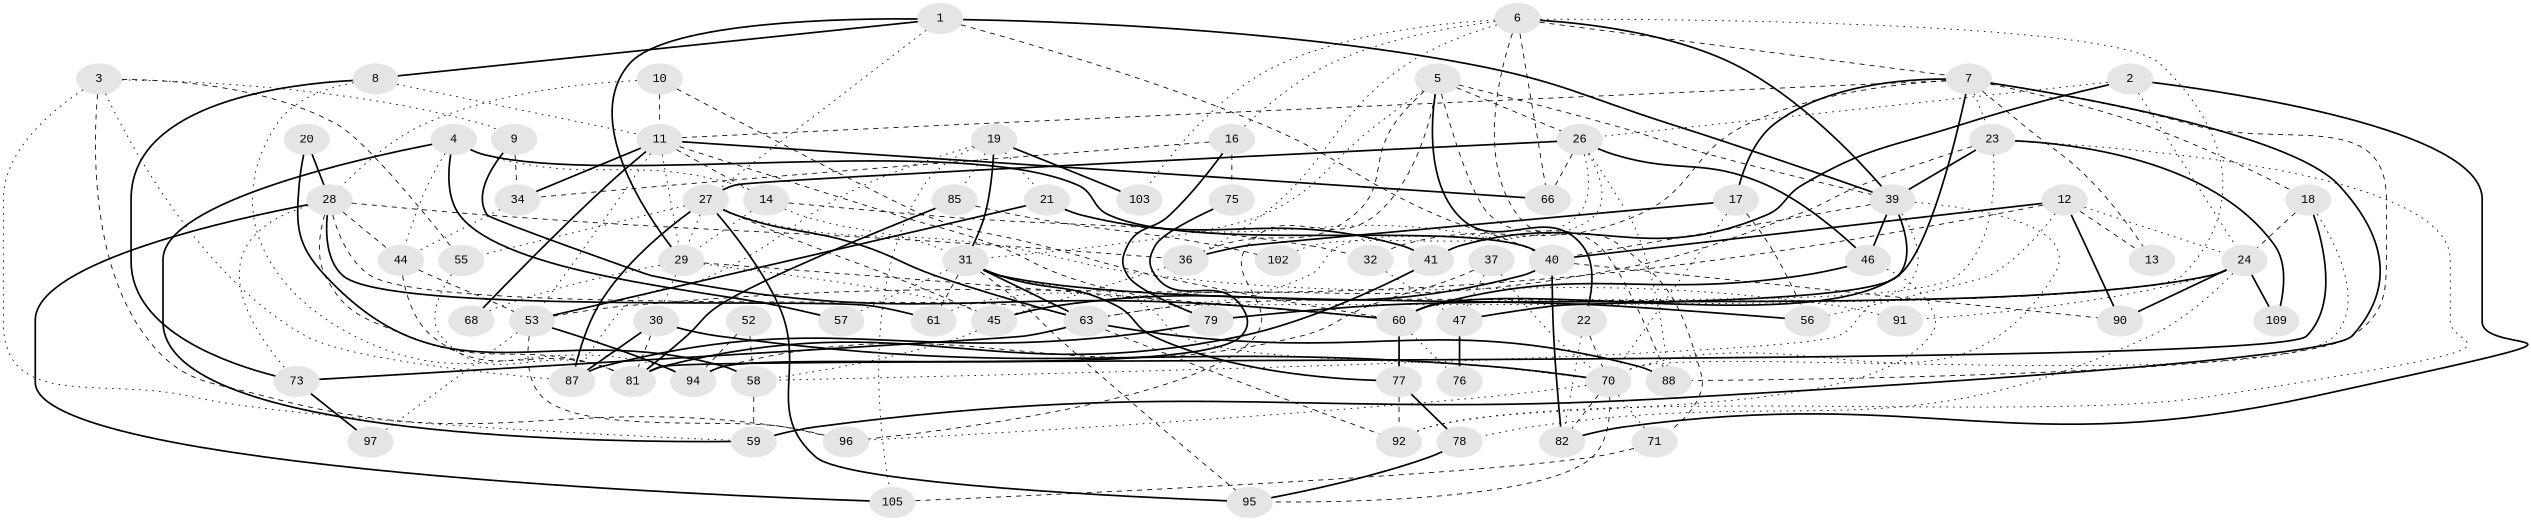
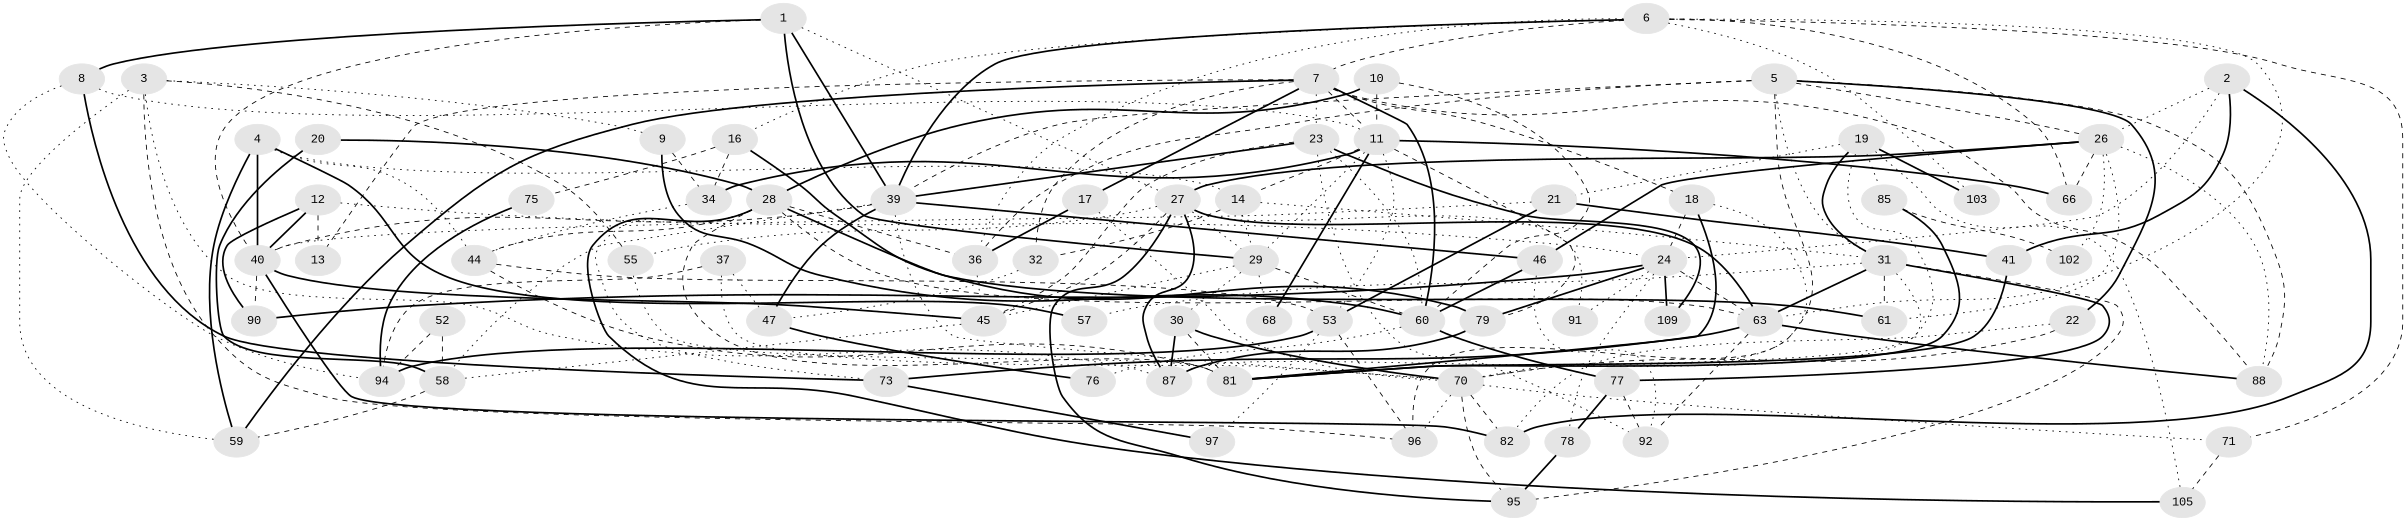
edge "10" -- "28": style dotted -> bold
edge "12" -- "53": removed
node "56": removed
